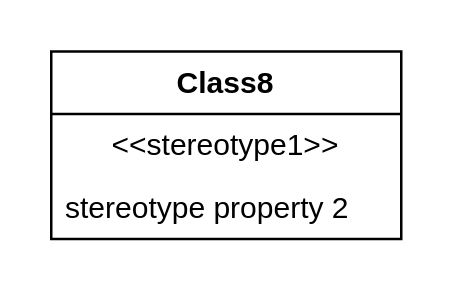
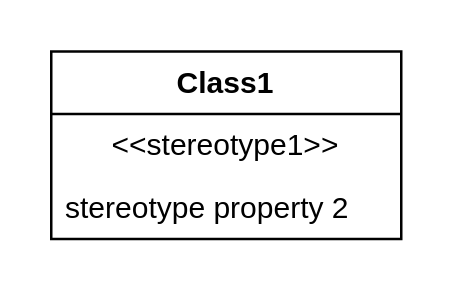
node "Class8": label "Class8" -> "Class1"
